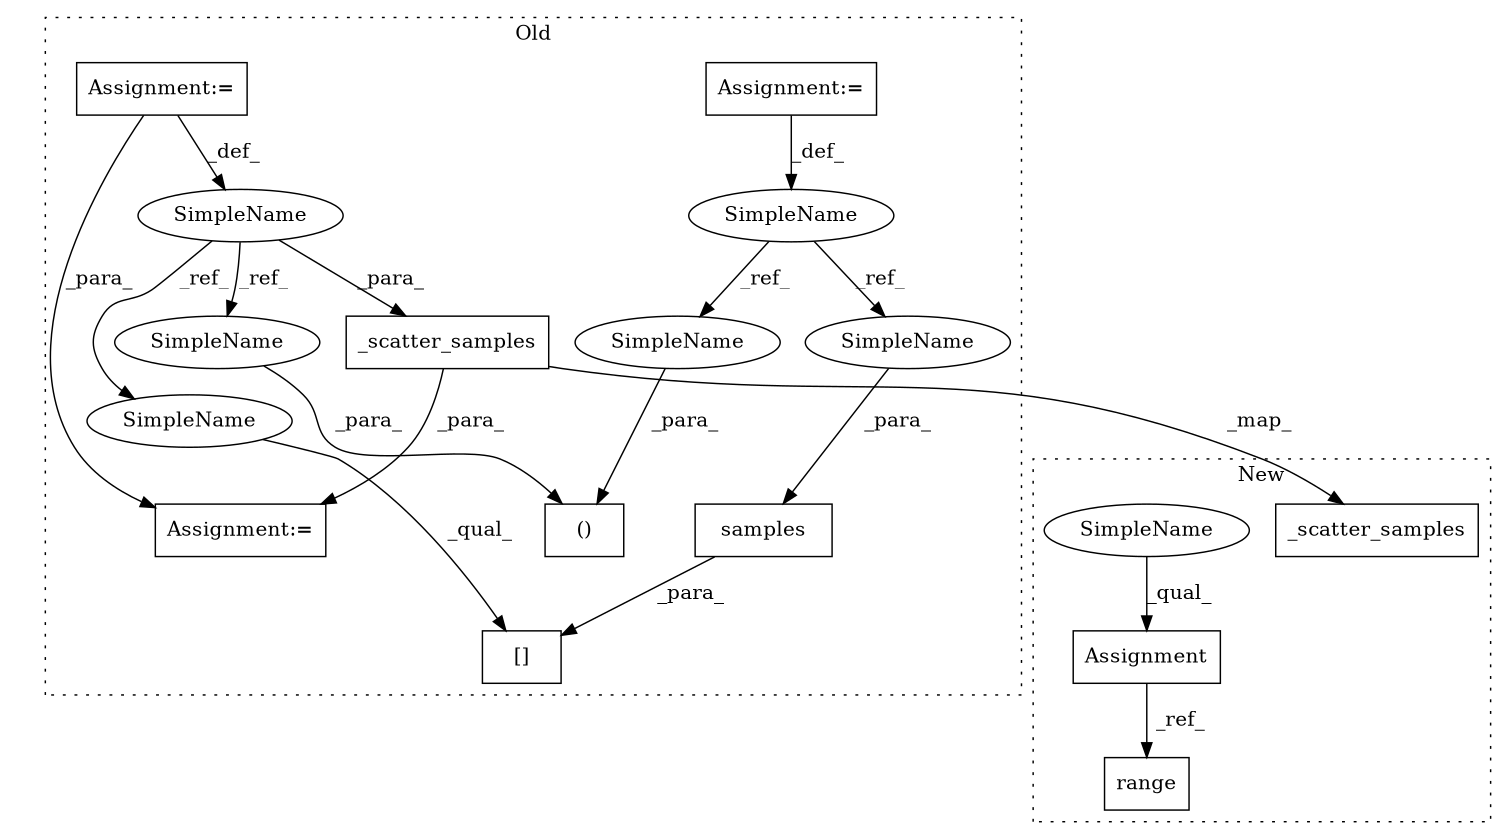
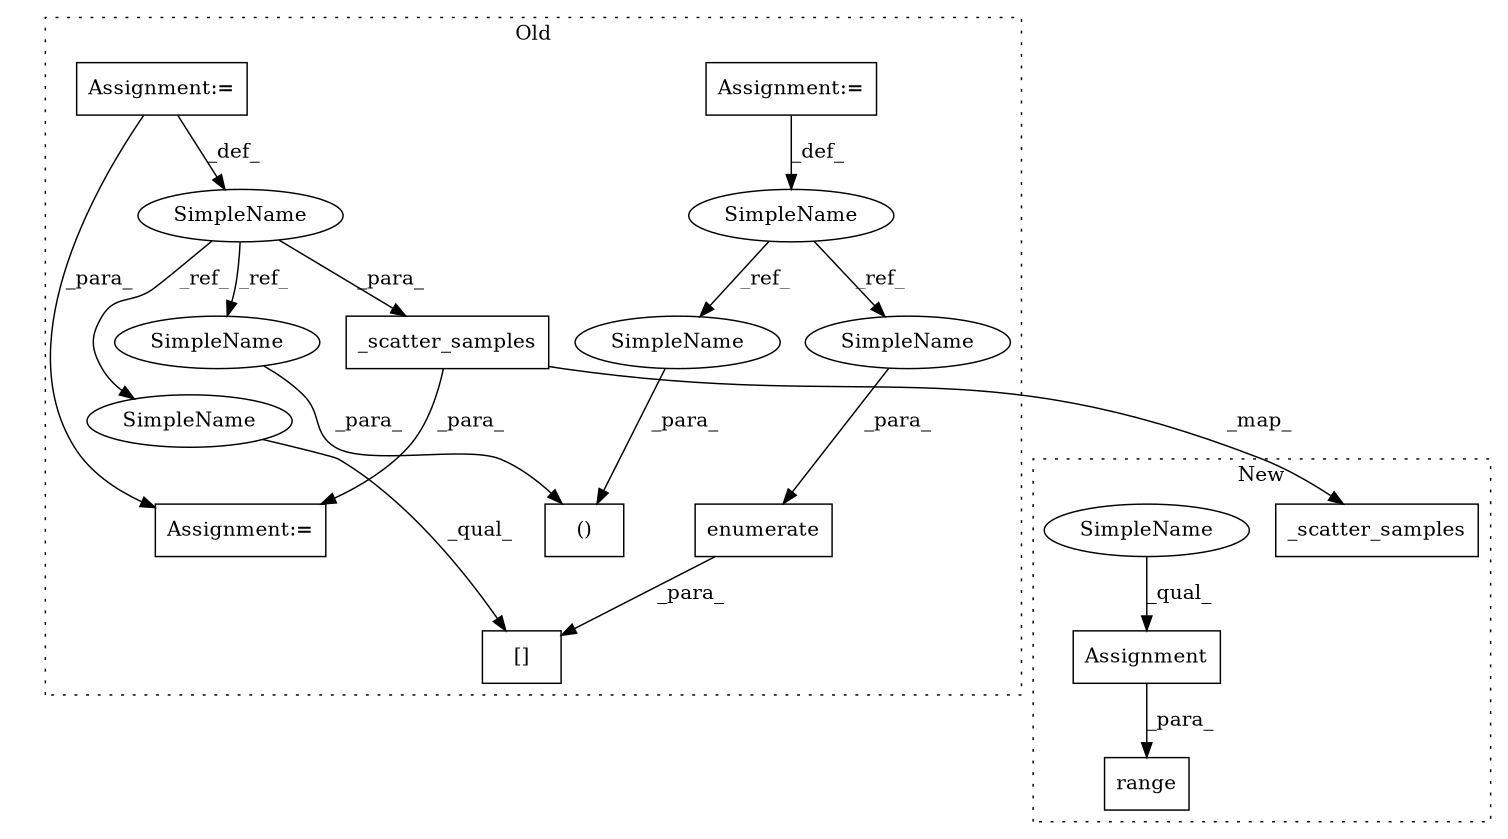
node "samples": label "samples" -> "enumerate"
edge "Assignment" -> "range": label "_ref_" -> "_para_"
